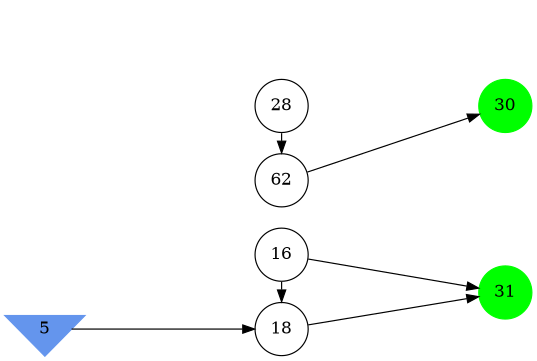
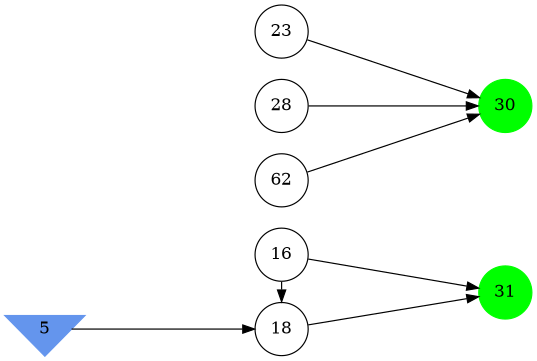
node "23": added
edge "28" -> "62": now "28" -> "30"
